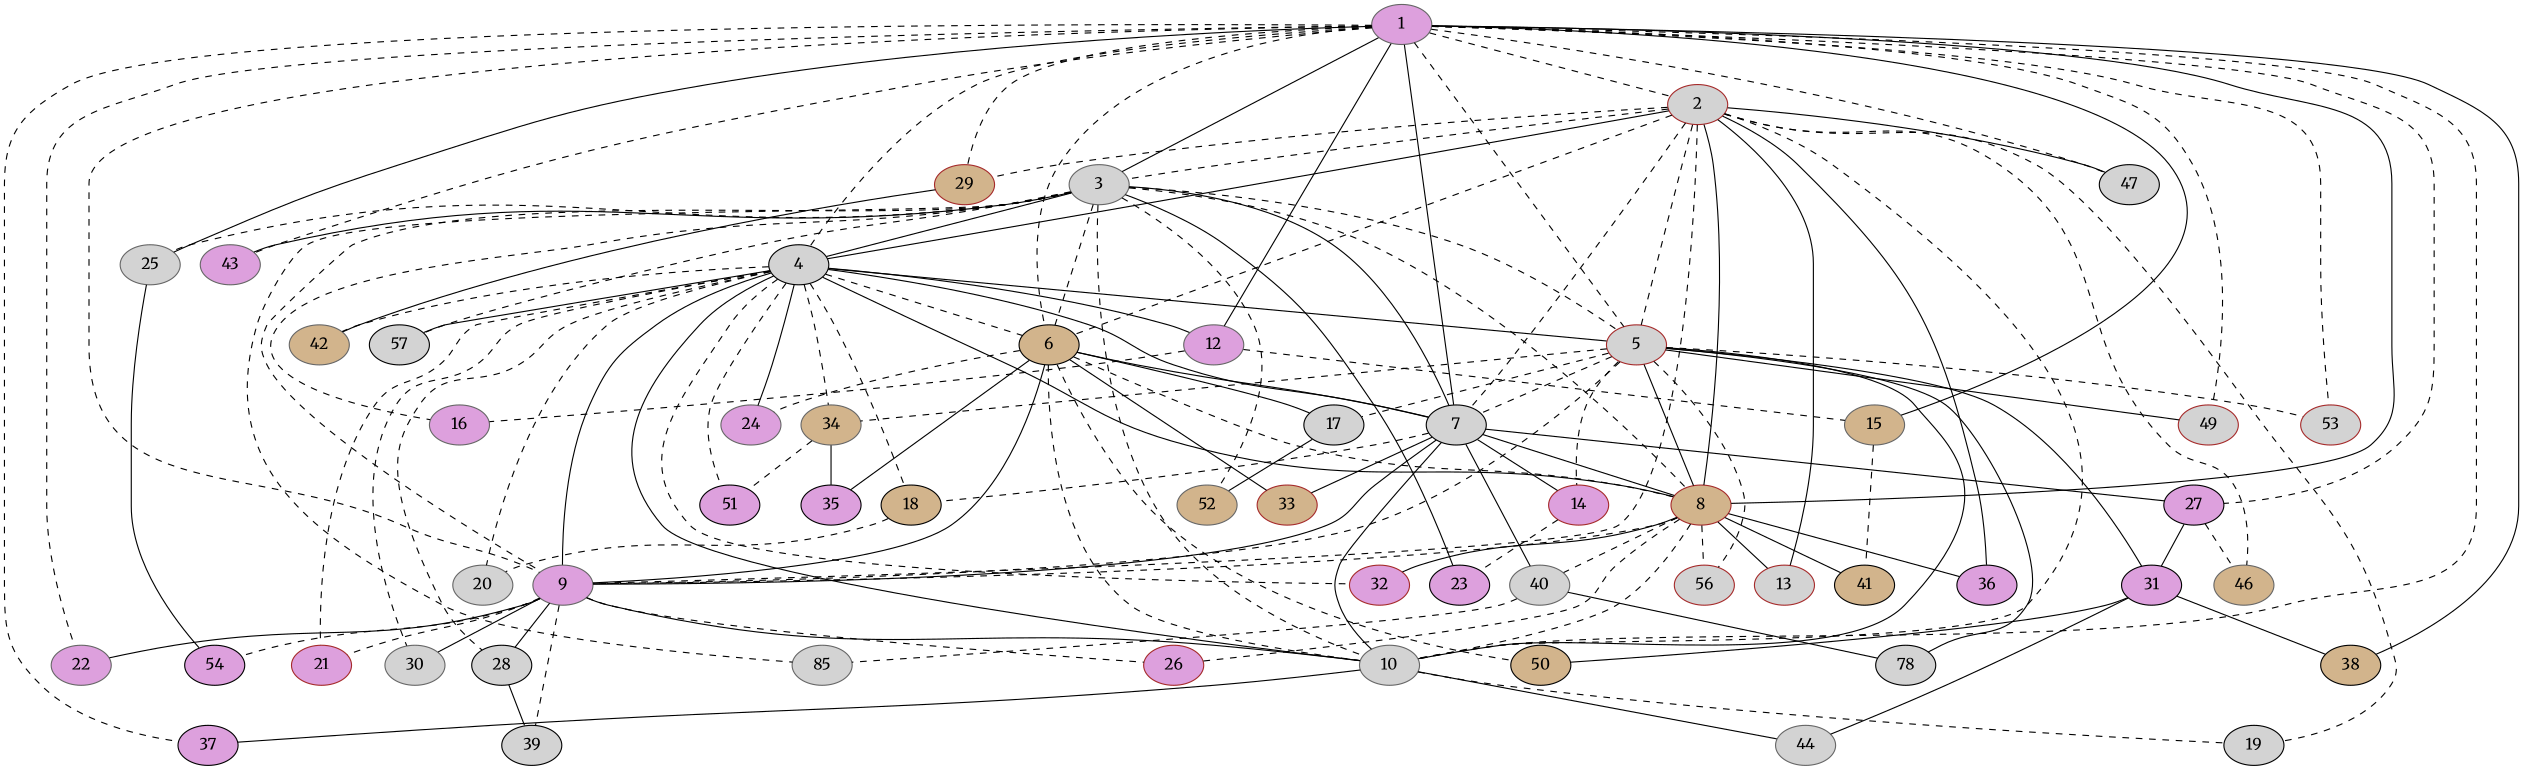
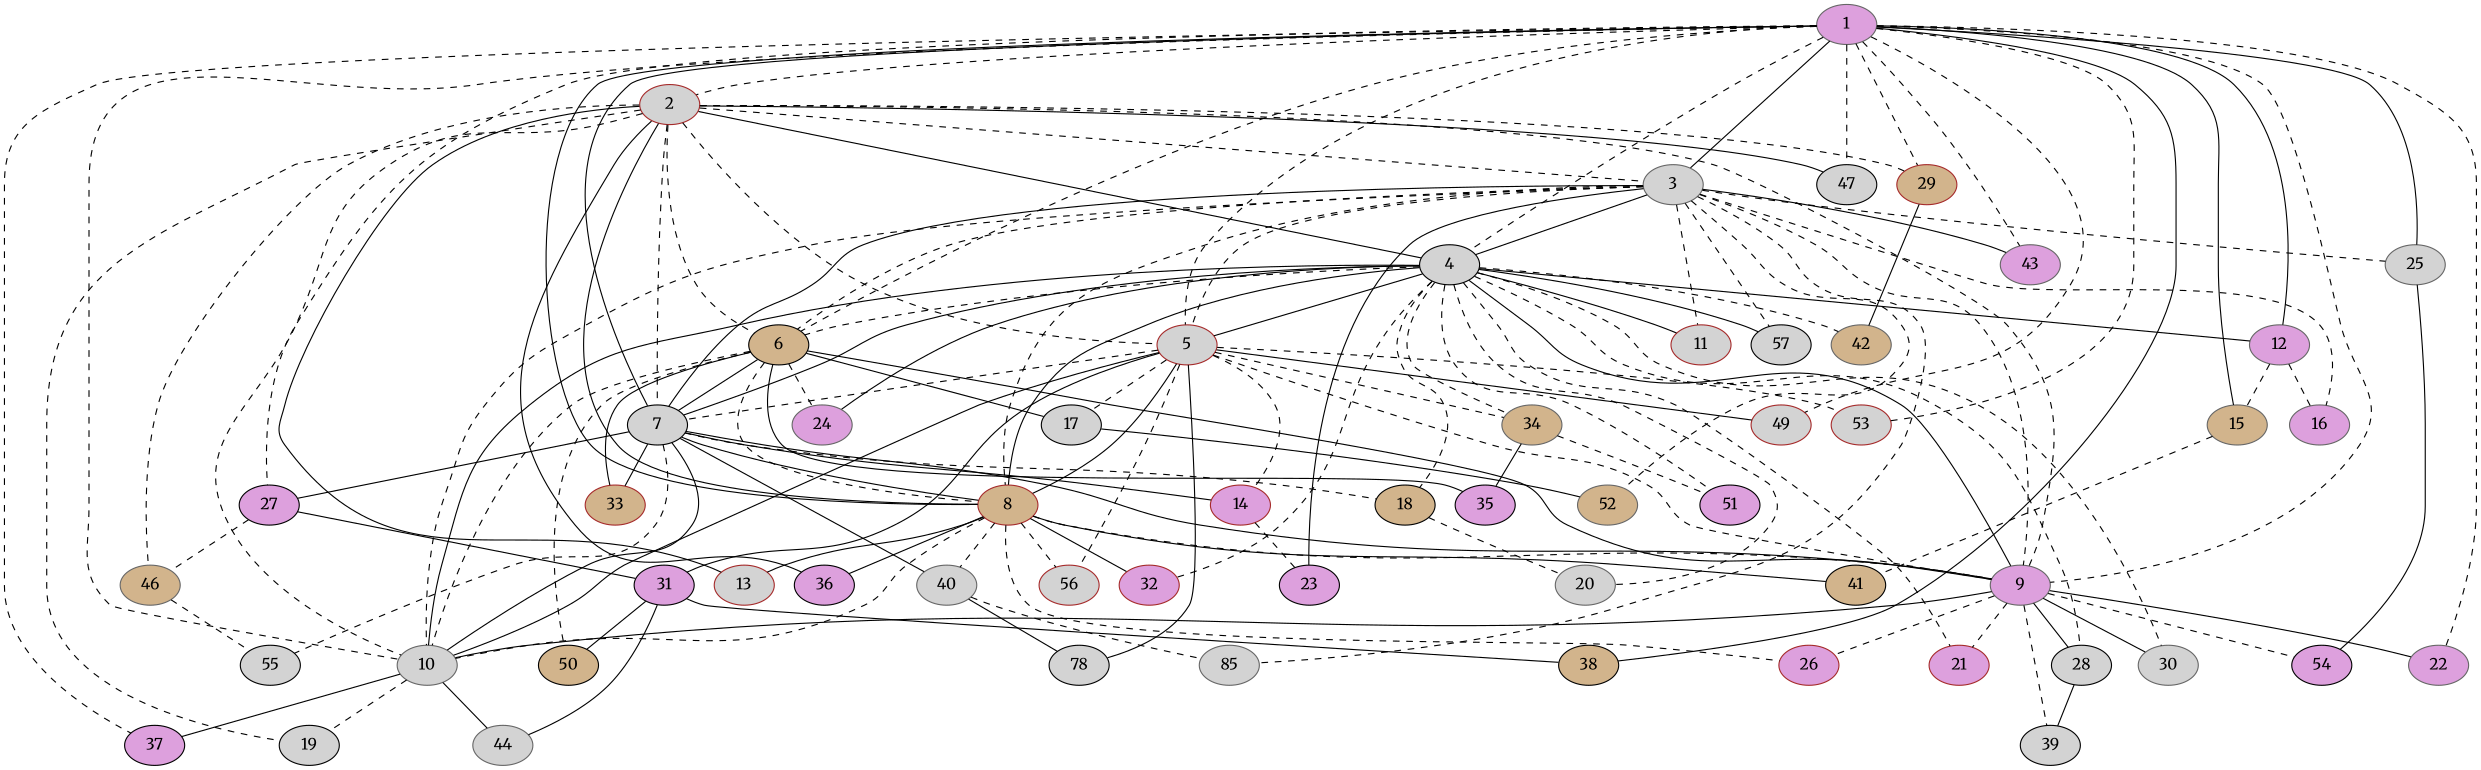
node "11": added
node "55": added
